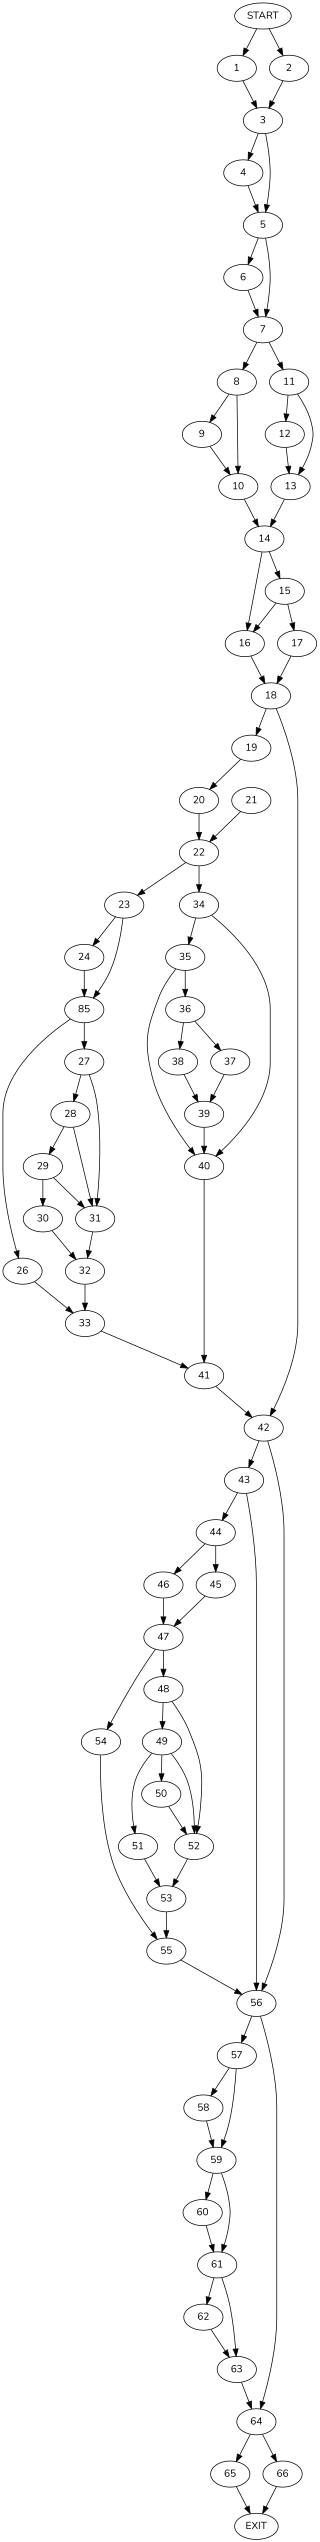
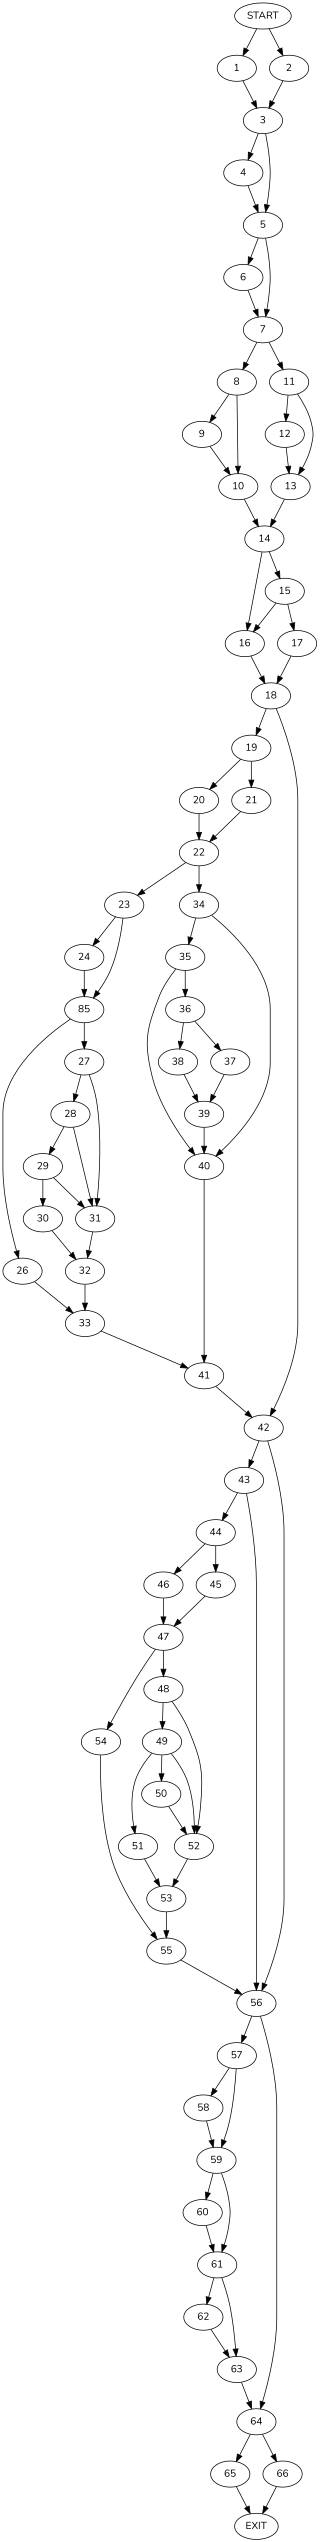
edge "19" -> "21": added
